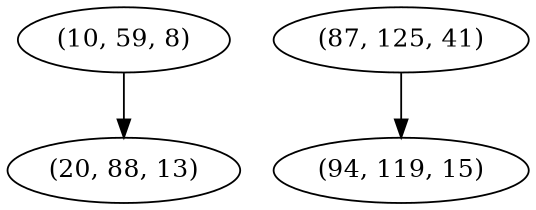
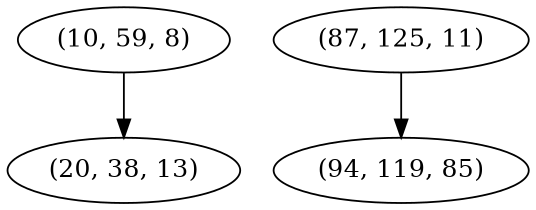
node "(87, 125, 41)": label "(87, 125, 41)" -> "(87, 125, 11)"
node "(20, 88, 13)": label "(20, 88, 13)" -> "(20, 38, 13)"
node "(94, 119, 15)": label "(94, 119, 15)" -> "(94, 119, 85)"
